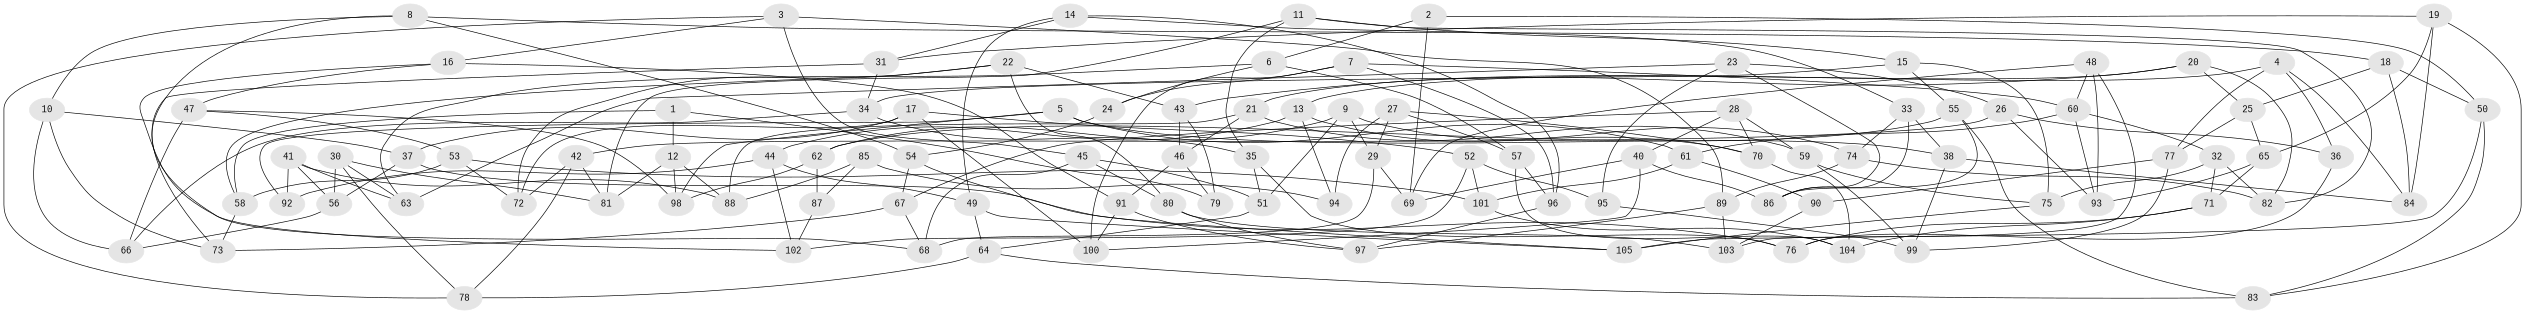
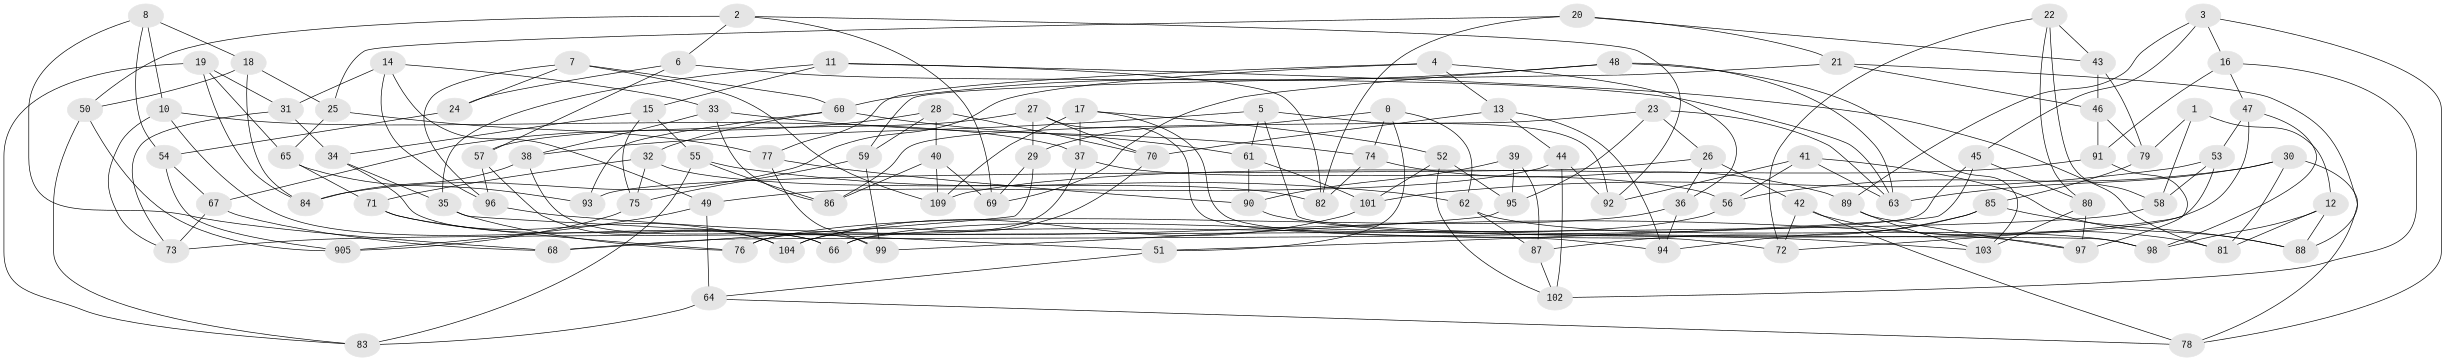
edge "2" -- "92": added
node "9": label "9" -> "0"
edge "48" -- "93": now "48" -- "63"
node "39": added
edge "79" -- "85": added
edge "36" -- "94": added
node "100": label "100" -> "109"
node "105": label "105" -> "905"
